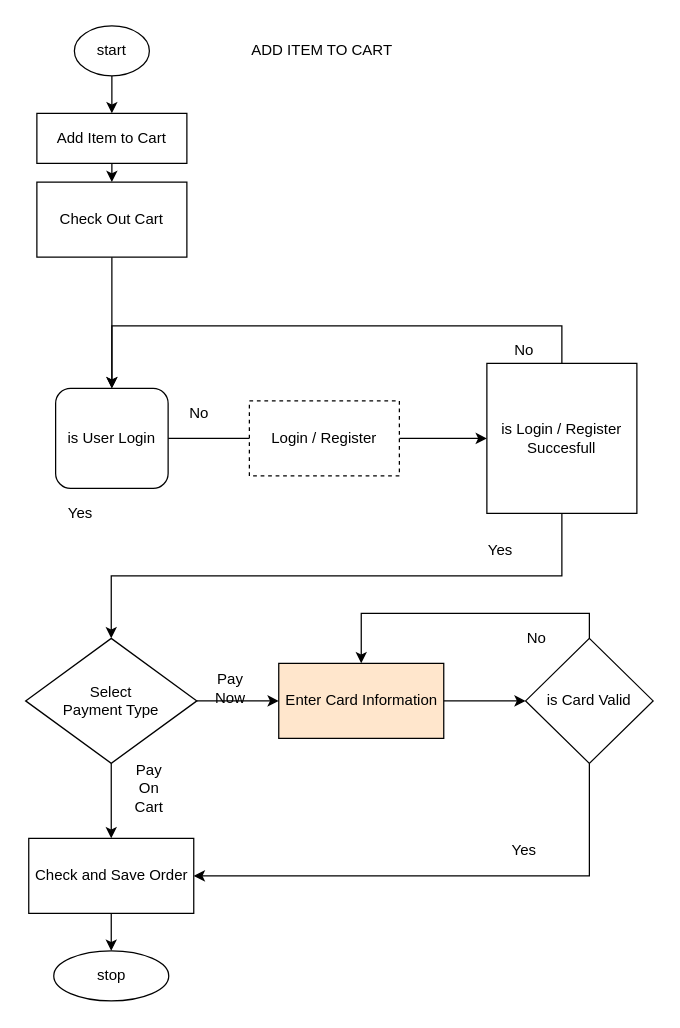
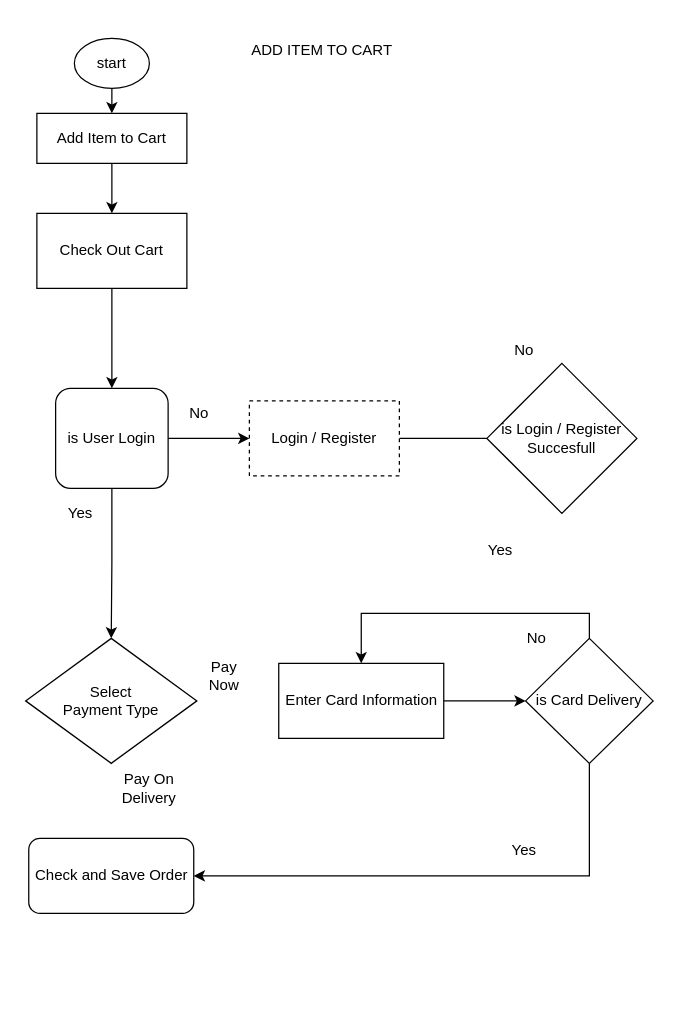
node "start": moved (112, 51) -> (112, 63)
node "Check Out Cart": moved (112, 219) -> (112, 251)
edge "is Login / Register Succesfull" -> "is User Login": removed
edge "is User Login" -- "Login / Register": arrowhead none -> classic
edge "Login / Register" -> "is Login / Register Succesfull": arrowhead classic -> none
node "is Login / Register Succesfull": shape rectangle -> diamond
edge "is User Login" -> "Select Payment Type": added
edge "is Login / Register Succesfull" -> "Select Payment Type": removed
node "Pay Now": moved (231, 688) -> (224, 676)
edge "Select Payment Type" -> "Enter Card Information": removed
node "Enter Card Information": fillcolor #ffe6cc -> #ffffff
node "is Card Valid": label "is Card Valid" -> "is Card Delivery"
node "Pay On Cart": label "Pay On Cart" -> "Pay On Delivery"
edge "Select Payment Type" -> "Check and Save Order": removed
node "Check and Save Order": shape rectangle -> rounded rectangle
edge "Check and Save Order" -> "stop": removed
node "stop": removed
